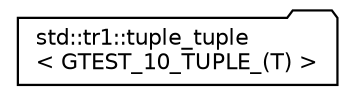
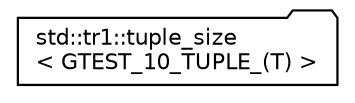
node "std::tr1::tuple_tuple < GTEST_10_TUPLE_(T) >": label "std::tr1::tuple_tuple < GTEST_10_TUPLE_(T) >" -> "std::tr1::tuple_size < GTEST_10_TUPLE_(T) >"
